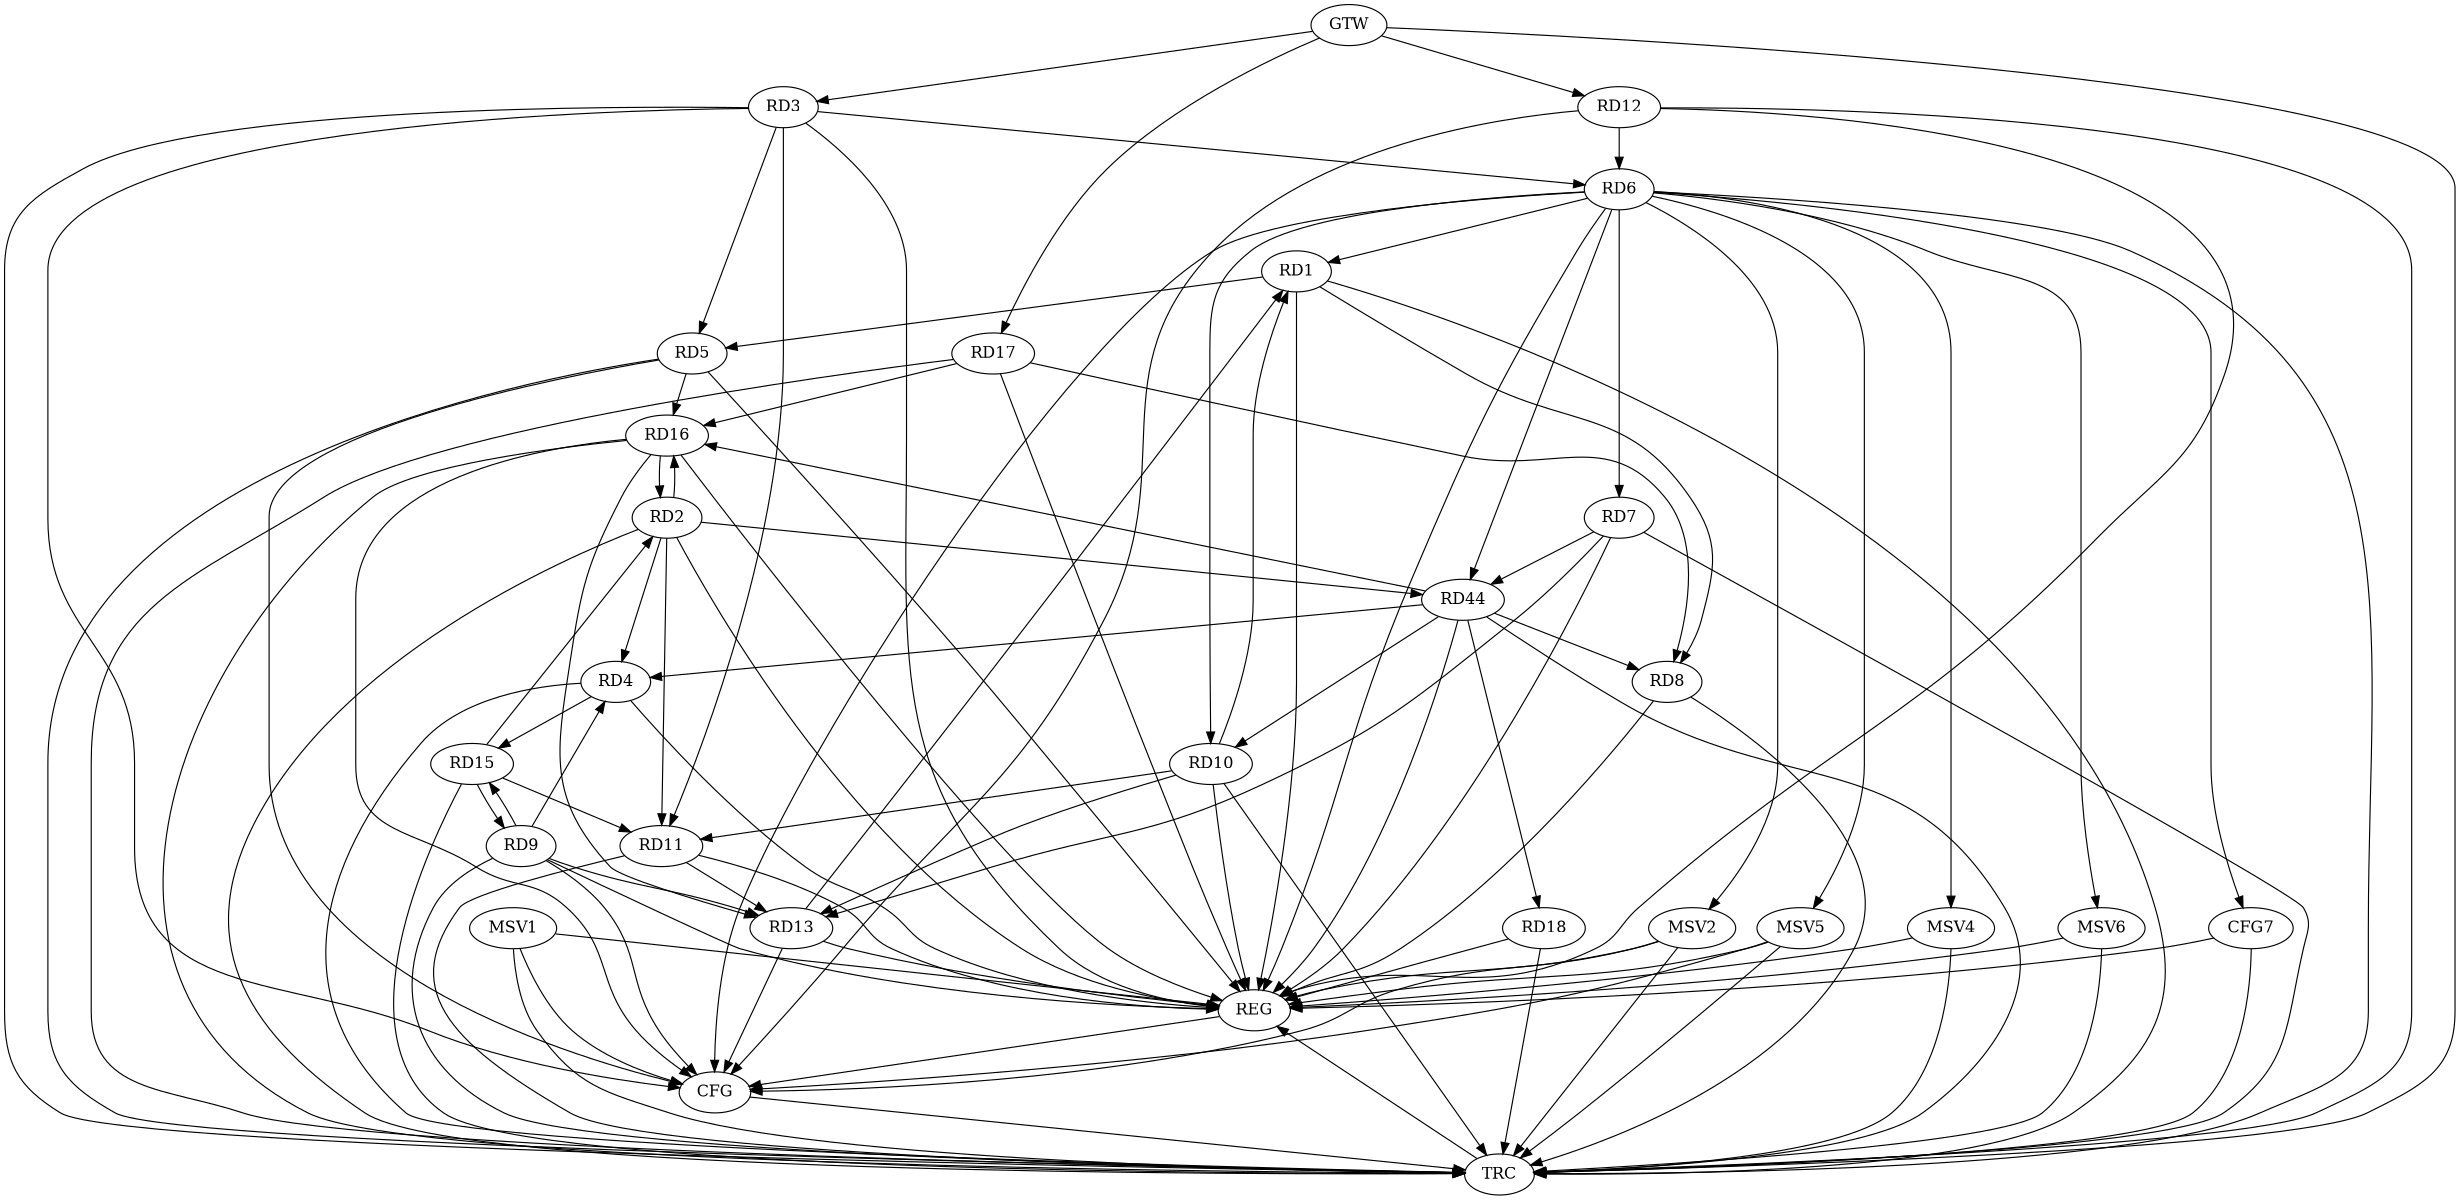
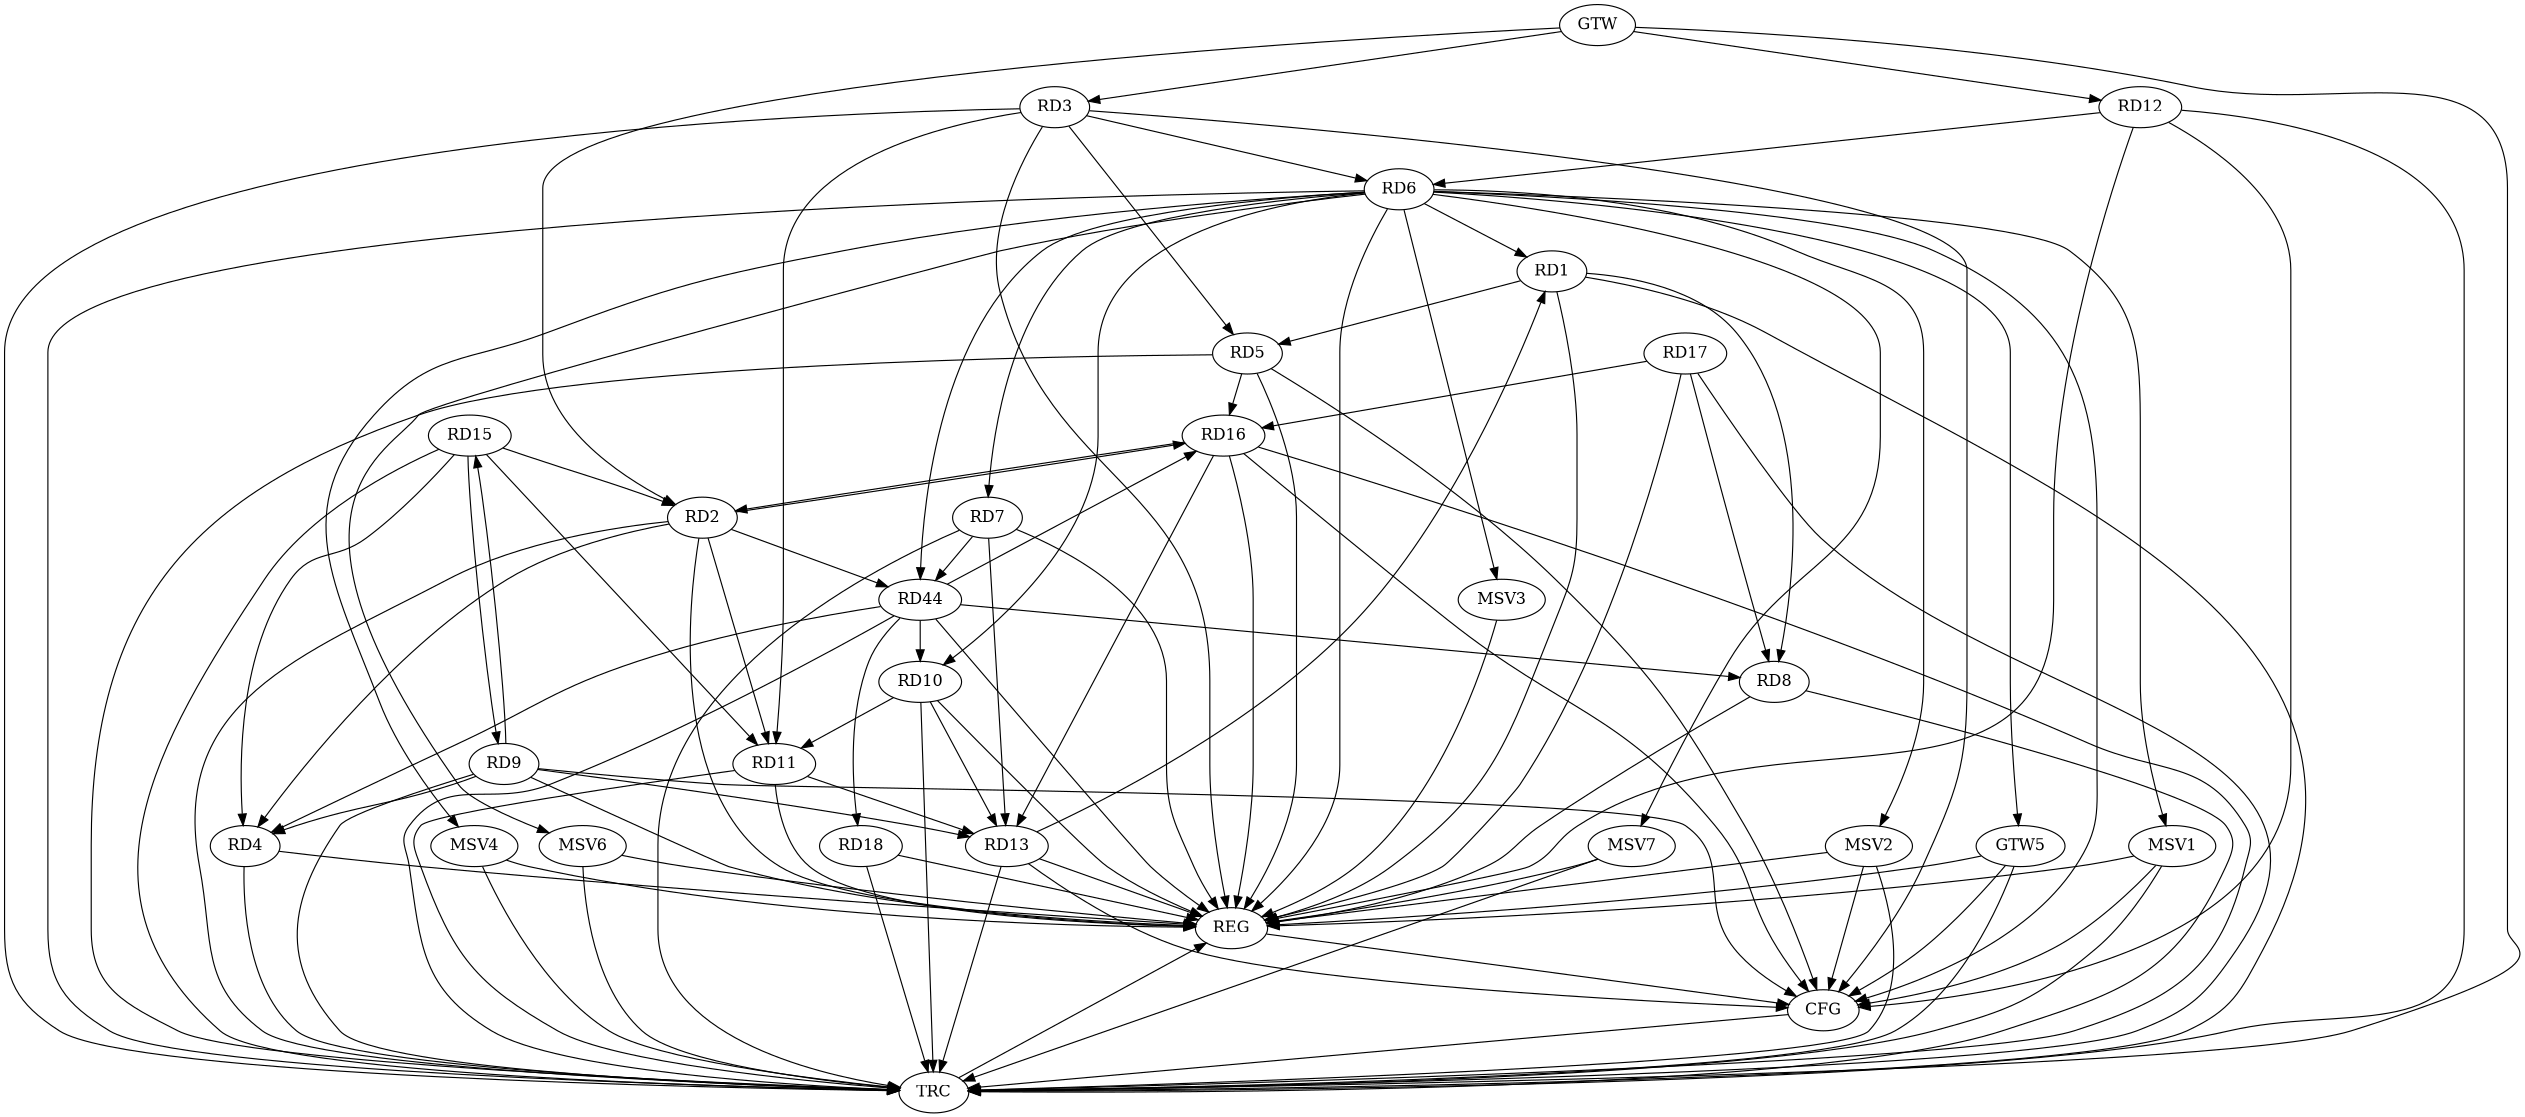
edge "GTW" -> "RD17": now "GTW" -> "RD2"
edge "RD6" -> "MSV1": added
edge "RD10" -> "RD1": removed
node "MSV3": added
edge "RD4" -> "RD15": reversed
node "MSV5": label "MSV5" -> "GTW5"
node "CFG7": label "CFG7" -> "MSV7"
edge "RD13" -> "TRC": added
